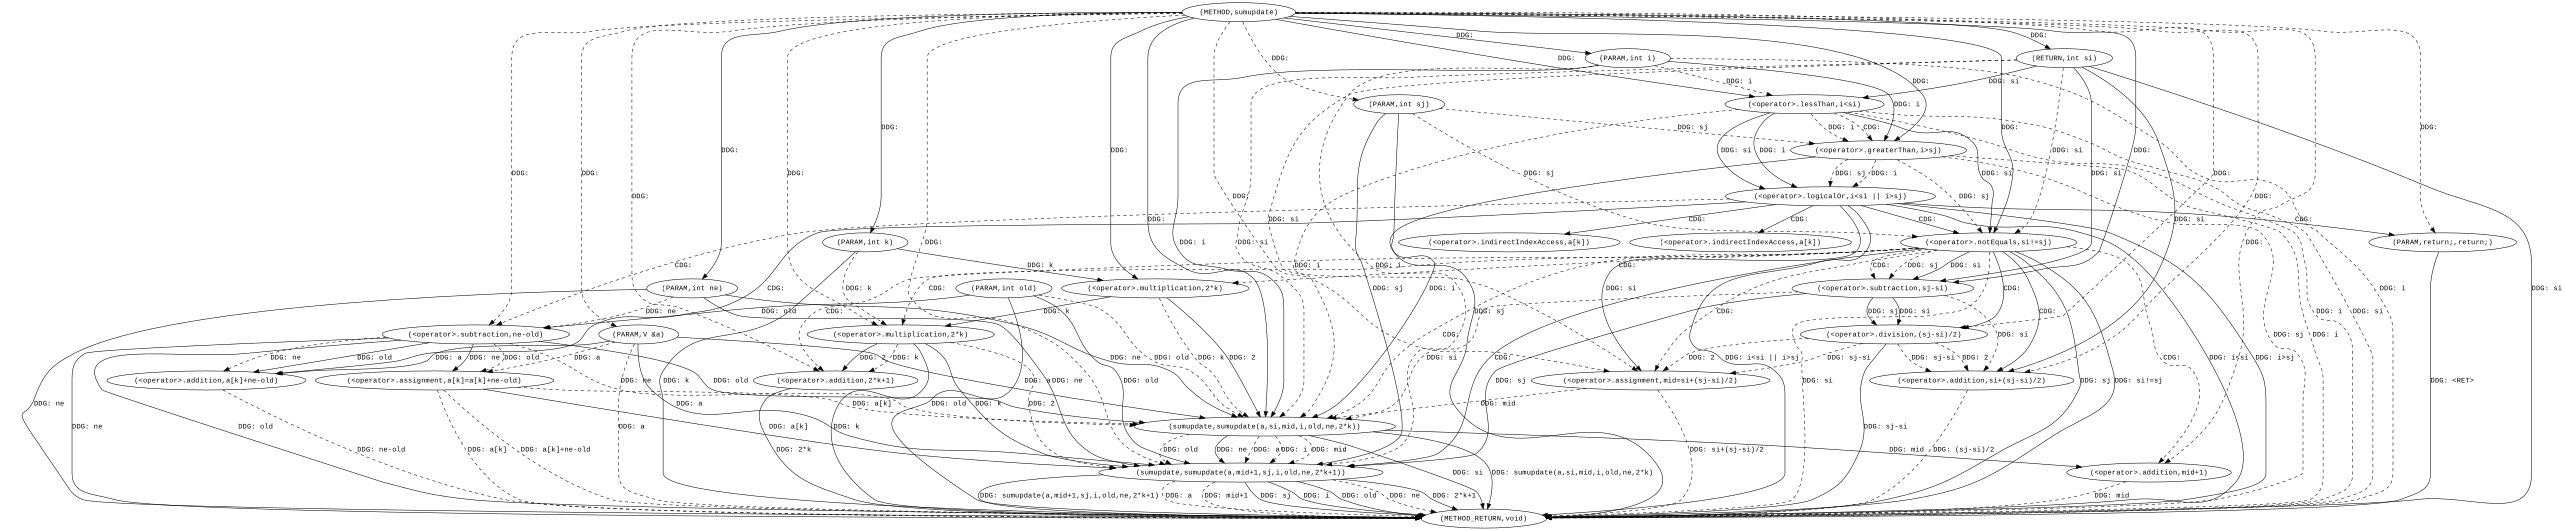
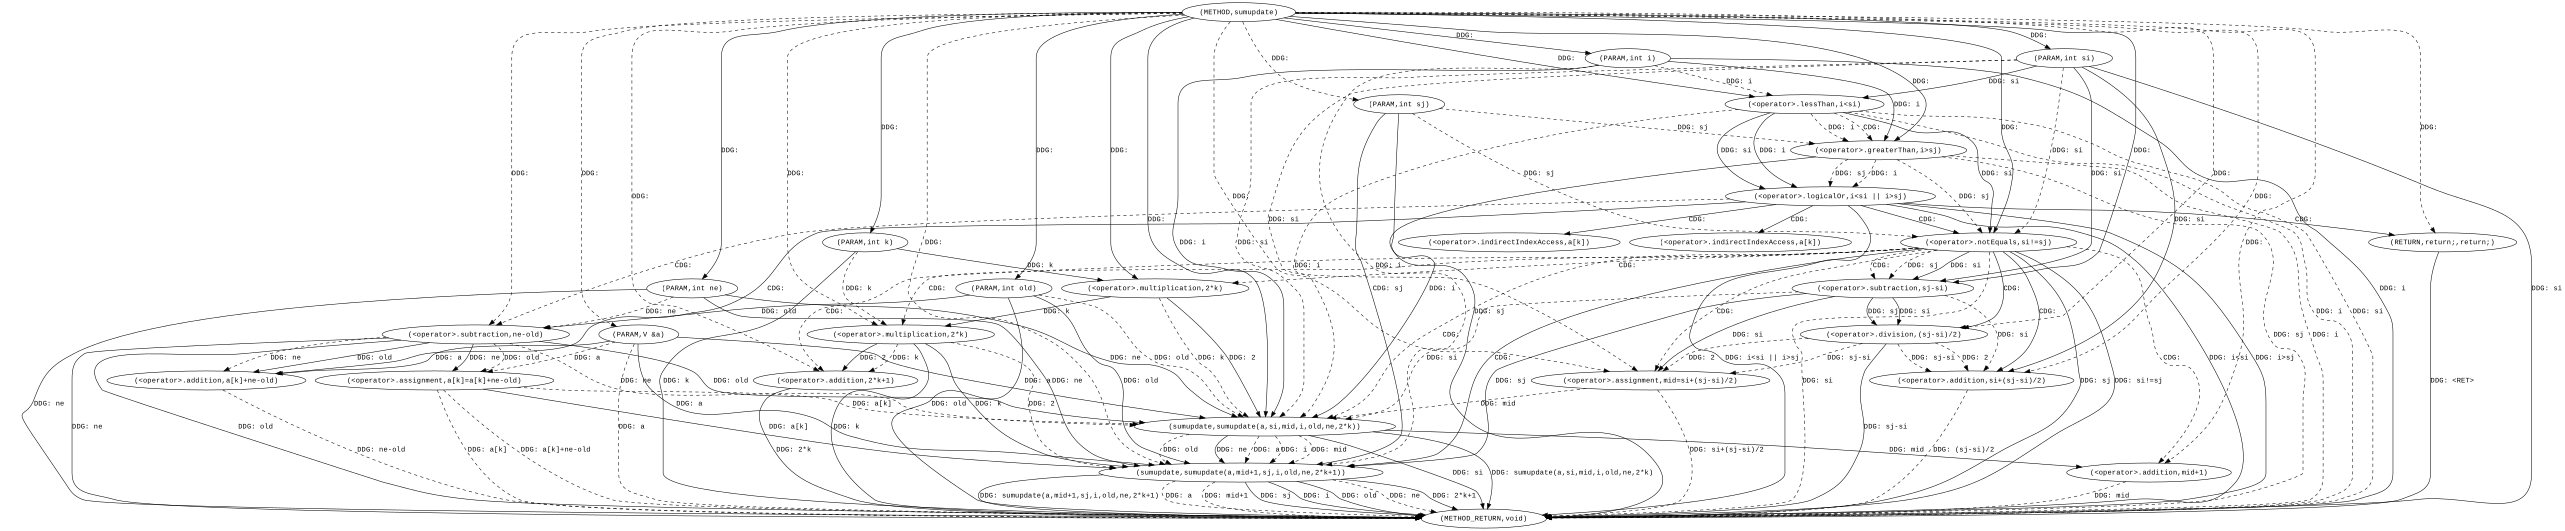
node "(RETURN,int si)": label "(RETURN,int si)" -> "(PARAM,int si)"
edge "(METHOD,sumupdate)" -> "(PARAM,int old)": added, label "DDG:"
node "(PARAM,return;,return;)": label "(PARAM,return;,return;)" -> "(RETURN,return;,return;)"
edge "(<operator>.logicalOr,i<si || i>sj)" -> "(<operator>.assignment,mid=si+(sj-si)/2)": now "(<operator>.subtraction,sj-si)" -> "(<operator>.assignment,mid=si+(sj-si)/2)"
edge "(PARAM,int sj)" -> "(sumupdate,sumupdate(a,mid+1,sj,i,old,ne,2*k+1))": label "DDG: sj" -> "CDG: sj"
edge "(PARAM,int i)" -> "(METHOD_RETURN,void)": style dashed -> solid
